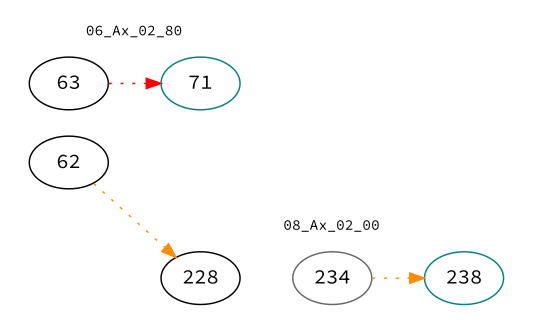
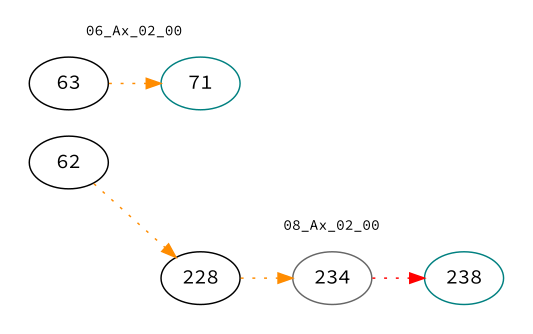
cluster "06_Ax_02_80": label "06_Ax_02_80" -> "06_Ax_02_00"
edge "63" -> "71": color red -> darkorange
edge "228" -> "234": added
edge "234" -> "238": color darkorange -> red
